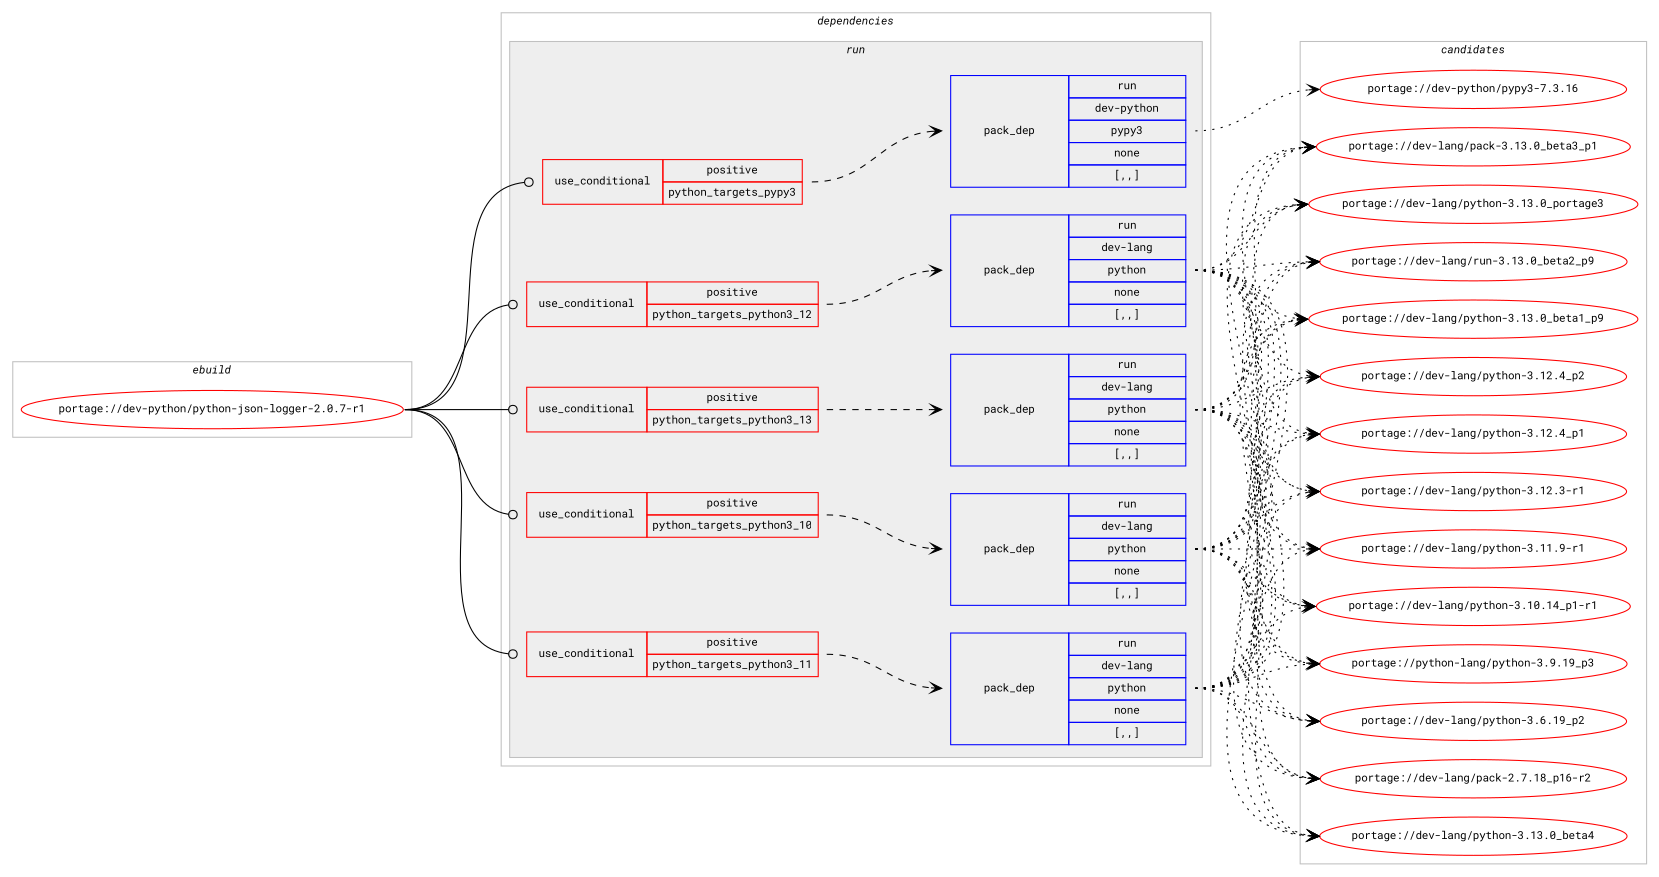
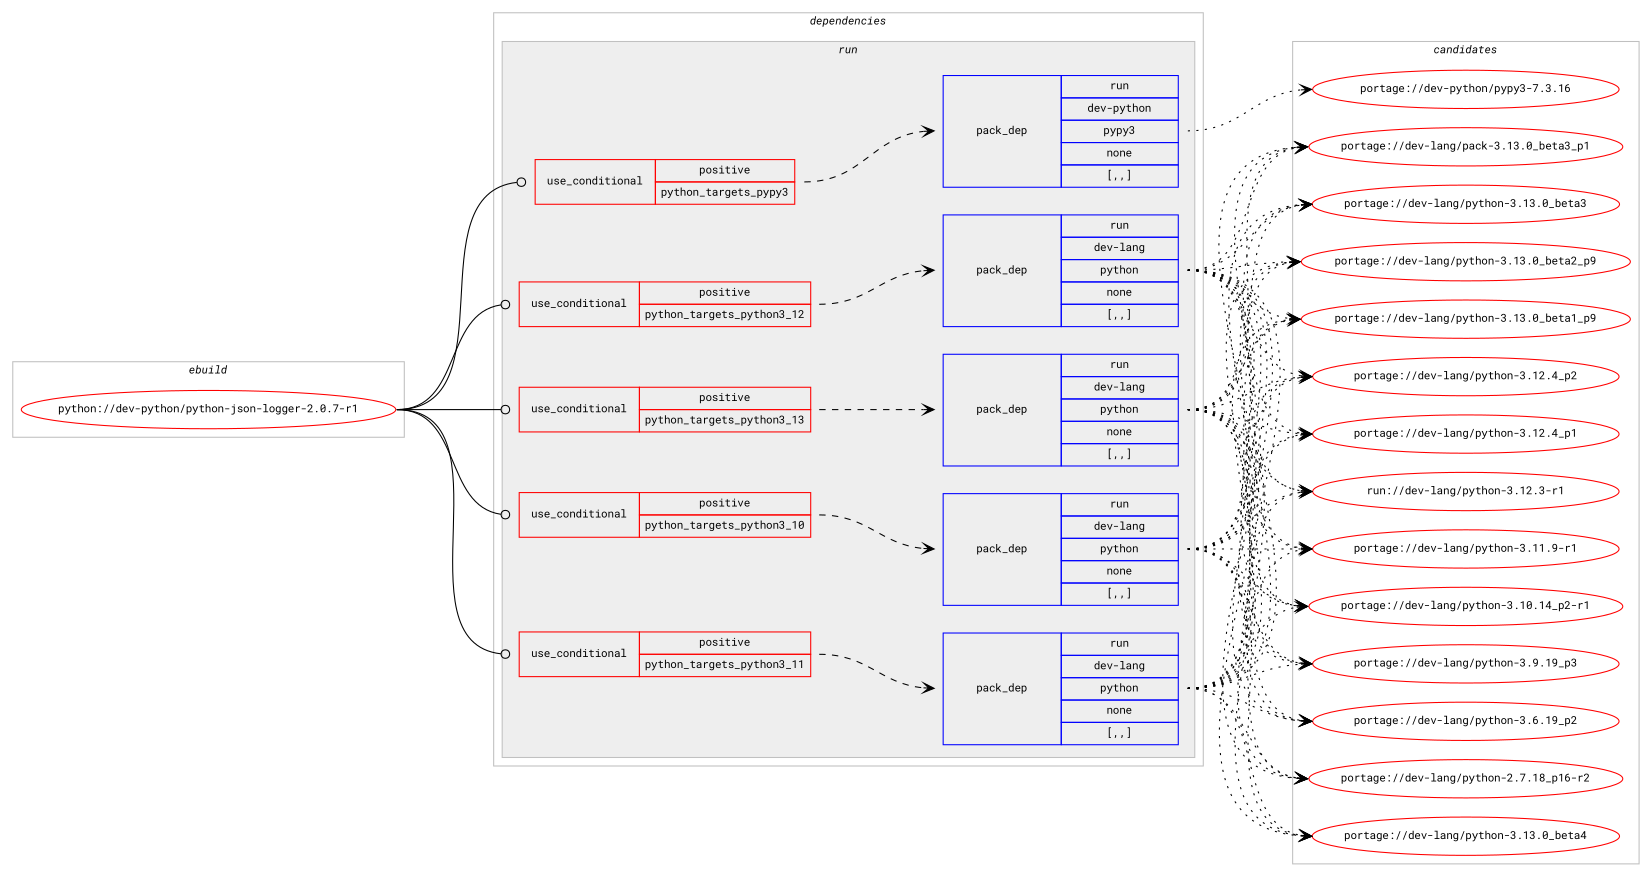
node "portage://dev-lang/python-3.13.0_portage3": label "portage://dev-lang/python-3.13.0_portage3" -> "portage://dev-lang/python-3.13.0_beta3"
node "portage://dev-lang/run-3.13.0_beta2_p9": label "portage://dev-lang/run-3.13.0_beta2_p9" -> "portage://dev-lang/python-3.13.0_beta2_p9"
node "portage://dev-python/python-json-logger-2.0.7-r1": label "portage://dev-python/python-json-logger-2.0.7-r1" -> "python://dev-python/python-json-logger-2.0.7-r1"
node "portage://dev-lang/python-3.12.3-r1": label "portage://dev-lang/python-3.12.3-r1" -> "run://dev-lang/python-3.12.3-r1"
node "portage://dev-lang/python-3.10.14_p1-r1": label "portage://dev-lang/python-3.10.14_p1-r1" -> "portage://dev-lang/python-3.10.14_p2-r1"
node "portage://python-lang/python-3.9.19_p3": label "portage://python-lang/python-3.9.19_p3" -> "portage://dev-lang/python-3.9.19_p3"
node "portage://dev-lang/pack-2.7.18_p16-r2": label "portage://dev-lang/pack-2.7.18_p16-r2" -> "portage://dev-lang/python-2.7.18_p16-r2"
